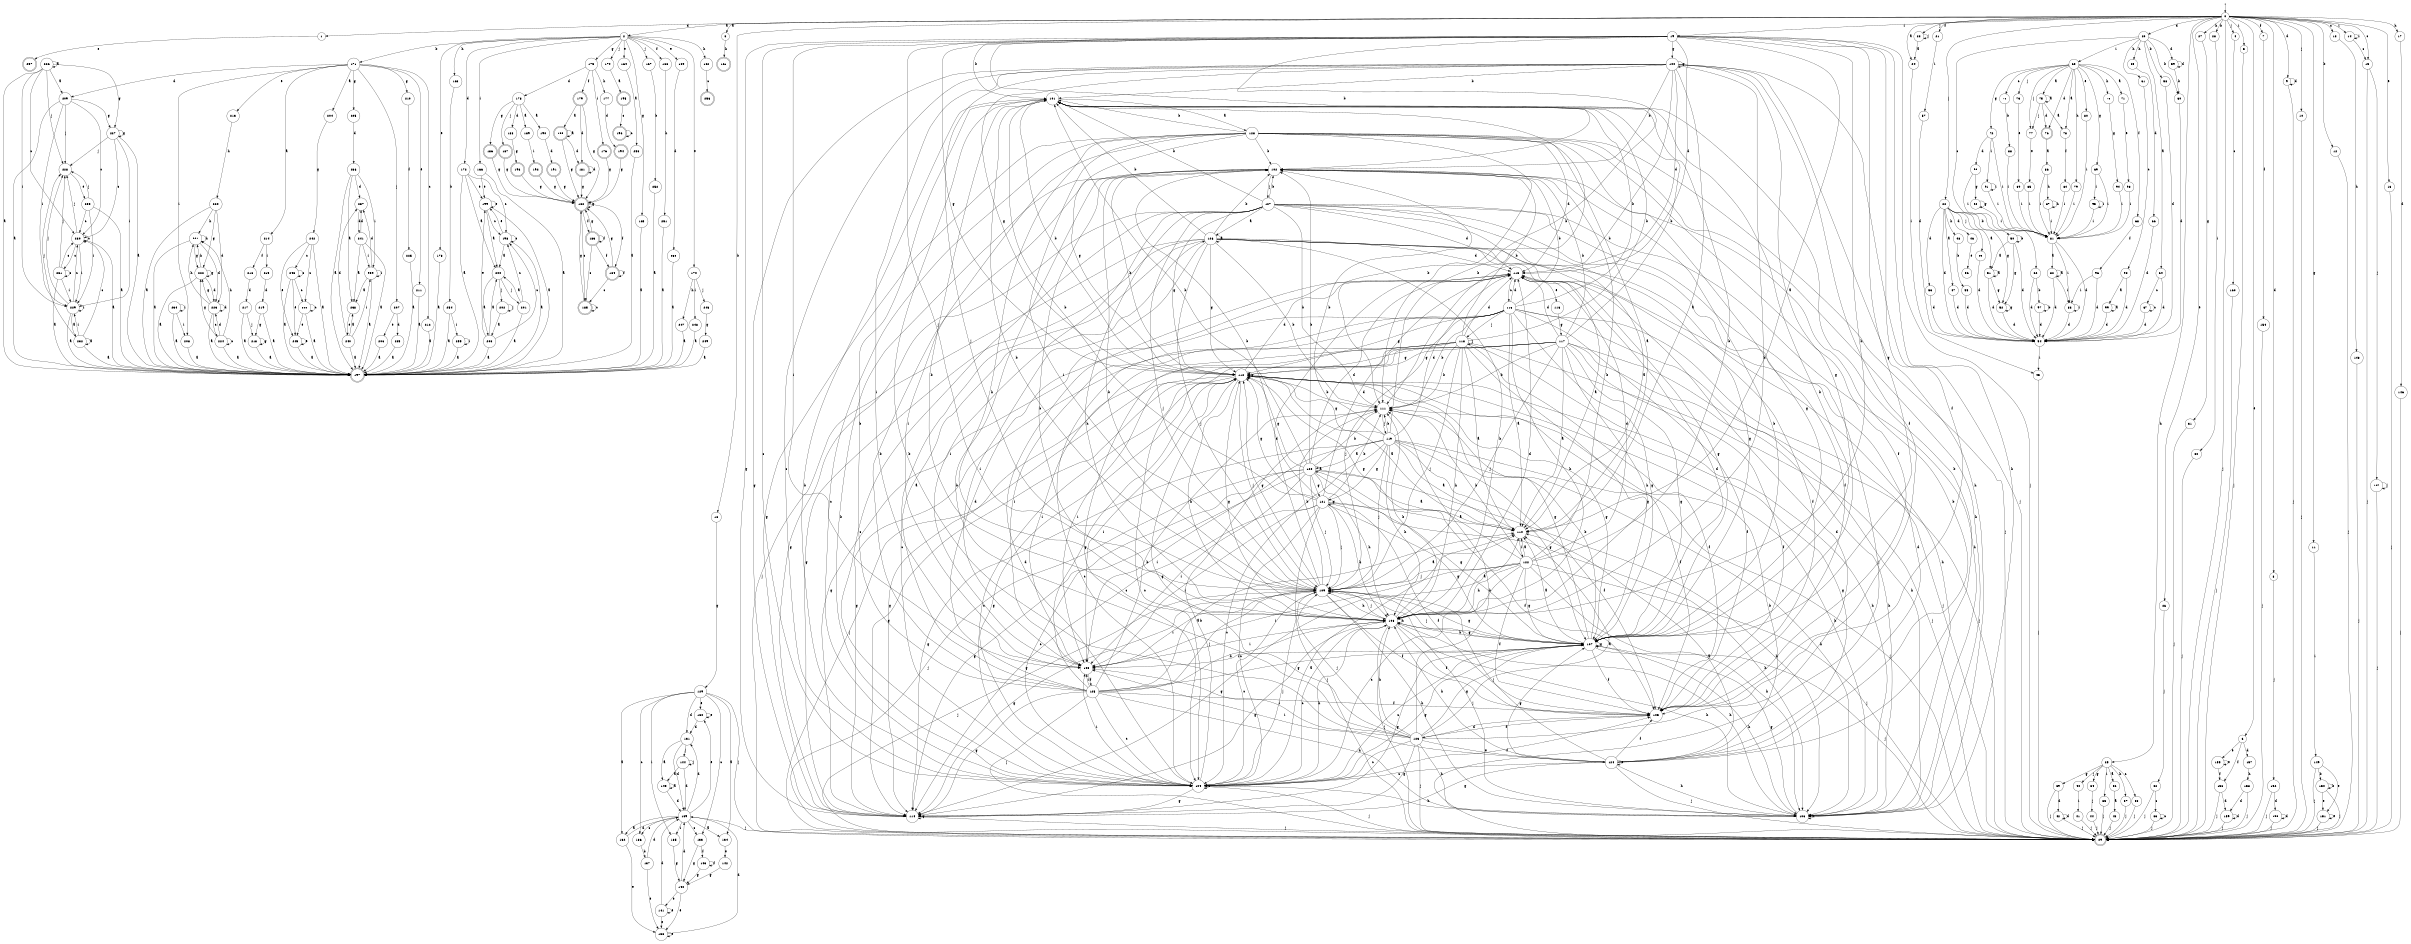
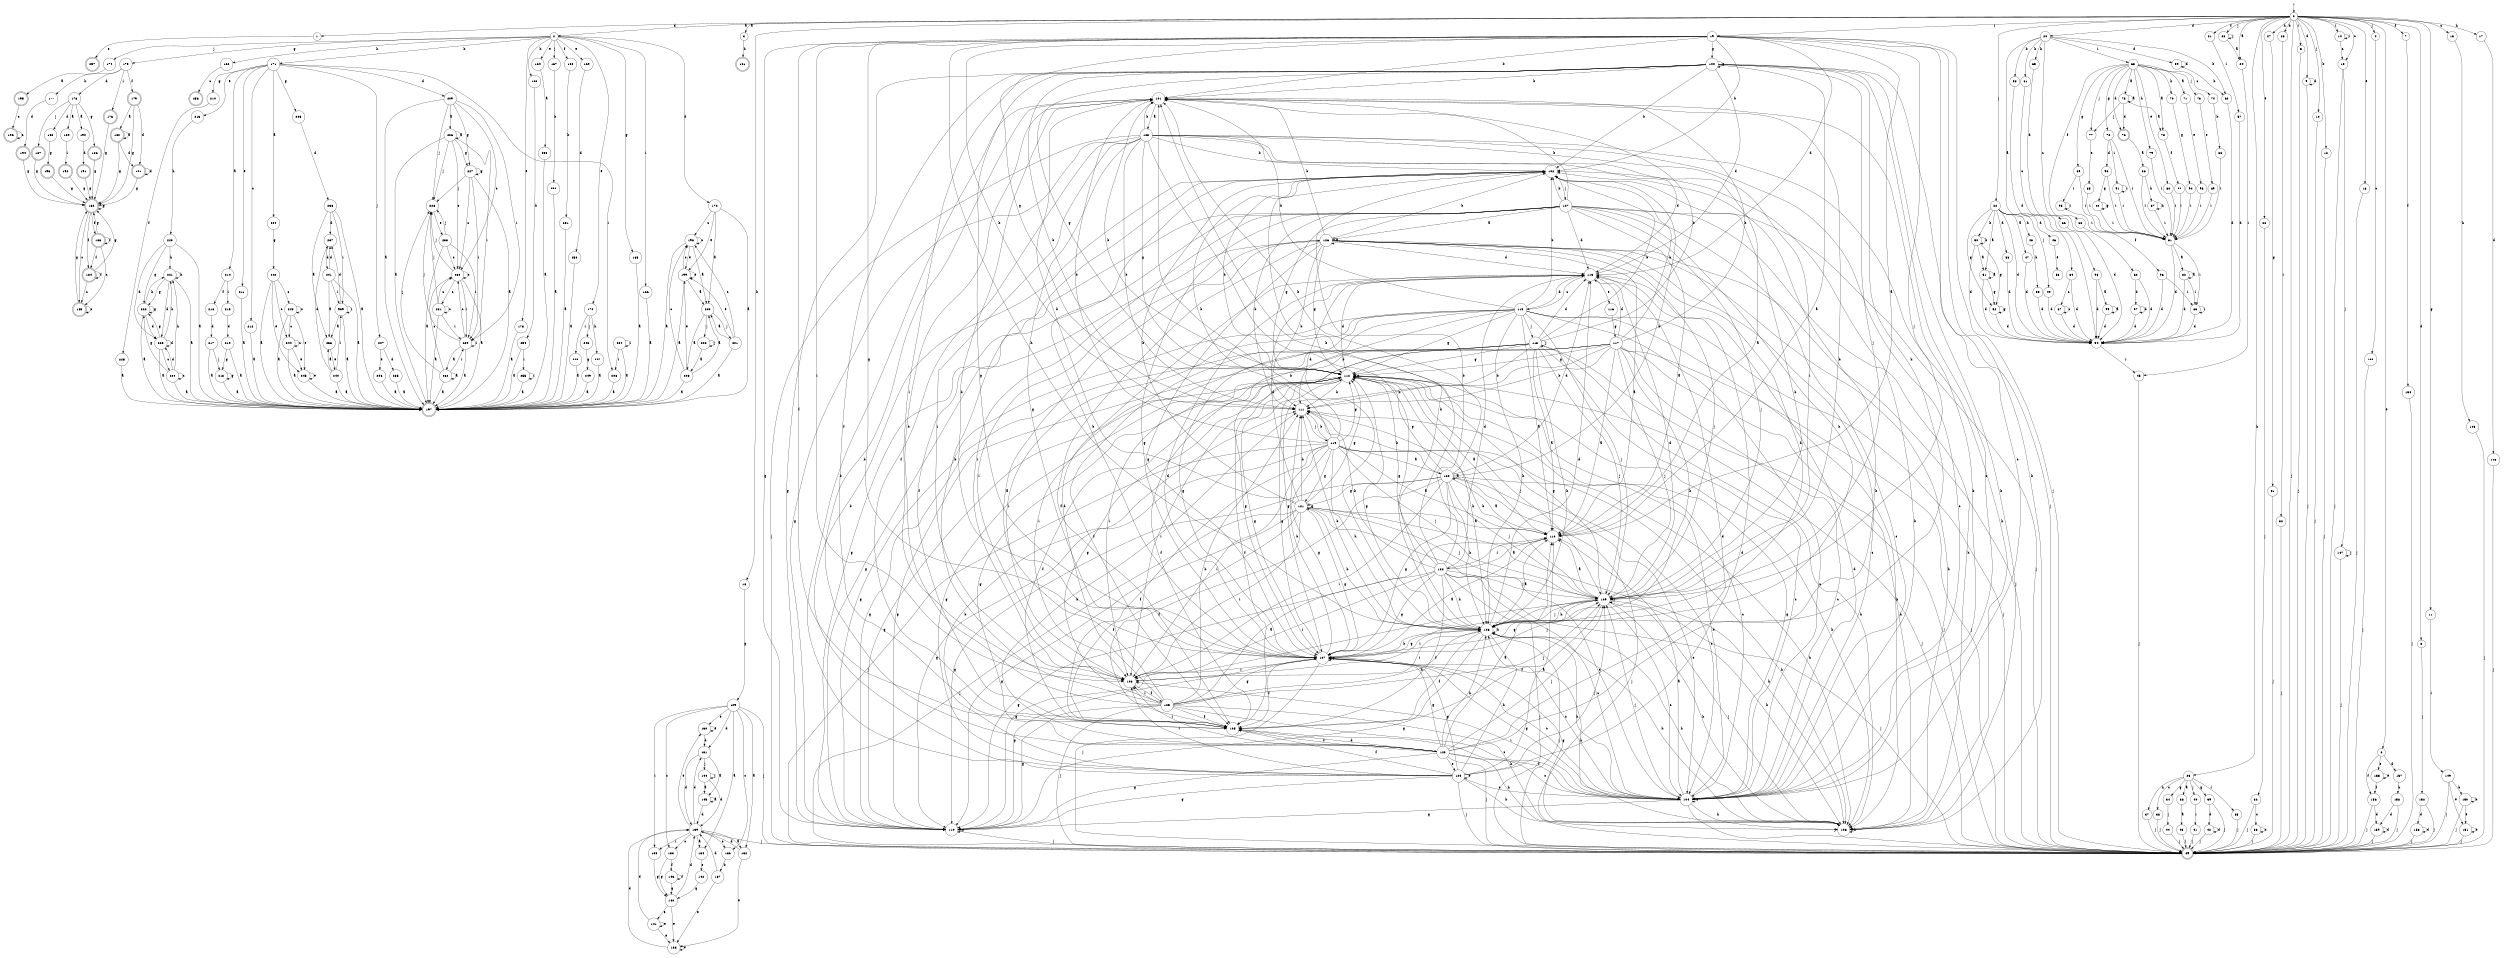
edge "226" -> "209": reversed
edge "166" -> "199": now "201" -> "199"
